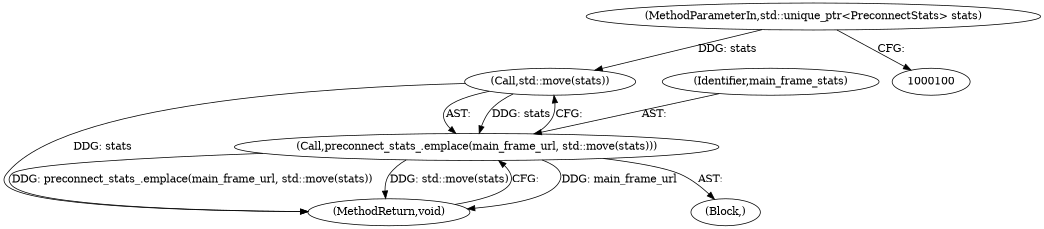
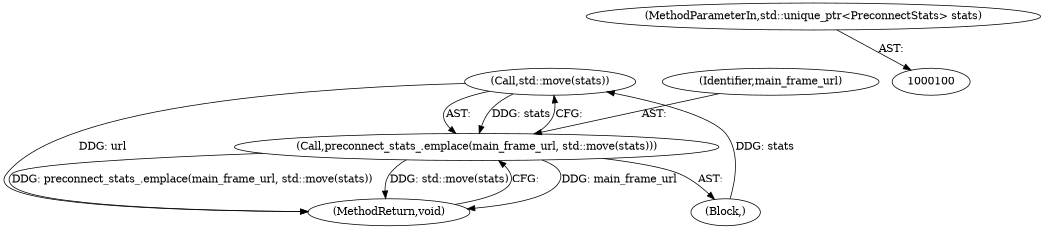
edge "(MethodParameterIn,std::unique_ptr<PreconnectStats> stats)" -> "(Call,std::move(stats))": now "(Block,)" -> "(Call,std::move(stats))"
edge "(MethodParameterIn,std::unique_ptr<PreconnectStats> stats)" -> "1000100": label "CFG: " -> "AST: "
node "(Identifier,main_frame_stats)": label "(Identifier,main_frame_stats)" -> "(Identifier,main_frame_url)"
edge "(Call,std::move(stats))" -> "(MethodReturn,void)": label "DDG: stats" -> "DDG: url"
